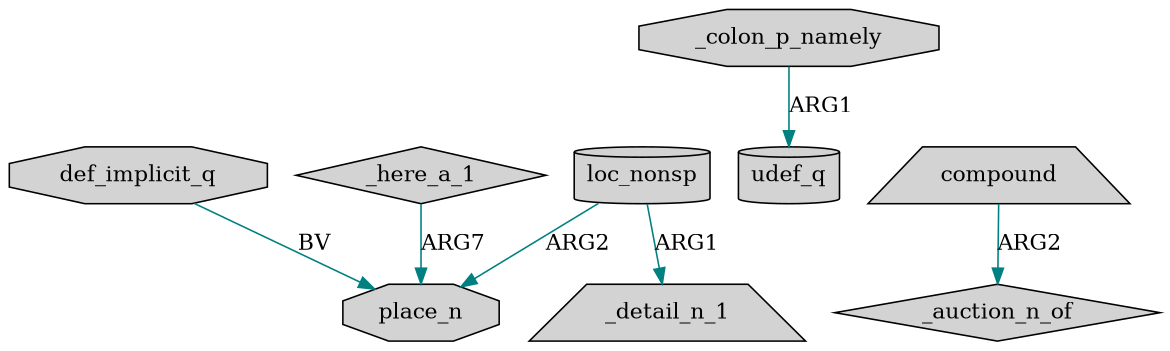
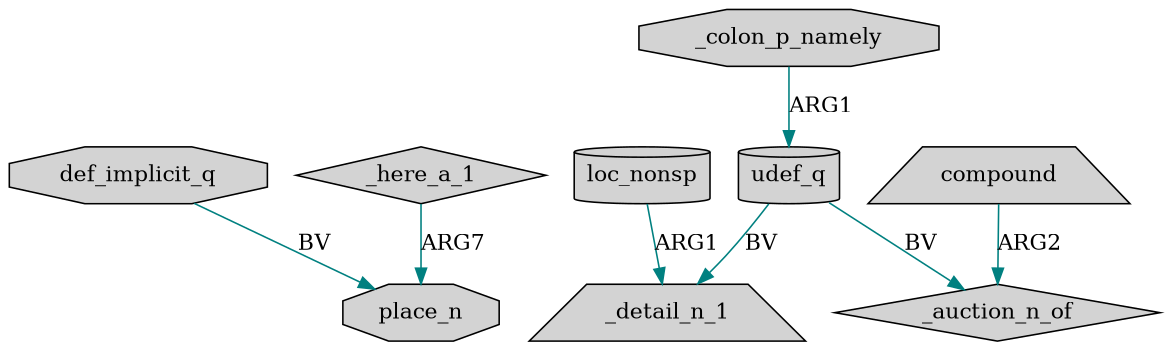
edge "udef_q" -> "_detail_n_1": added, label "BV"
edge "loc_nonsp" -> "place_n": removed, label "ARG2"
edge "udef_q" -> "_auction_n_of": added, label "BV"
